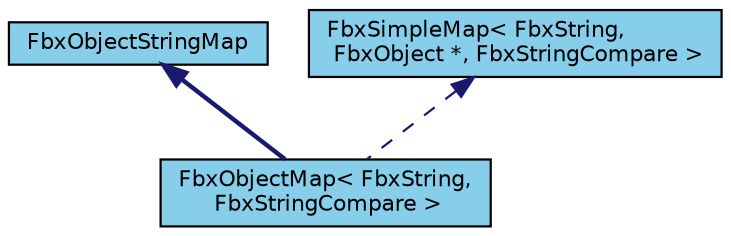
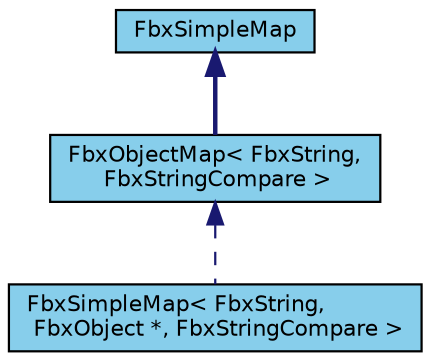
node "FbxObjectStringMap": label "FbxObjectStringMap" -> "FbxSimpleMap"
edge "FbxObjectMap< FbxString, FbxStringCompare >" -> "FbxSimpleMap< FbxString, FbxObject *, FbxStringCompare >": reversed
